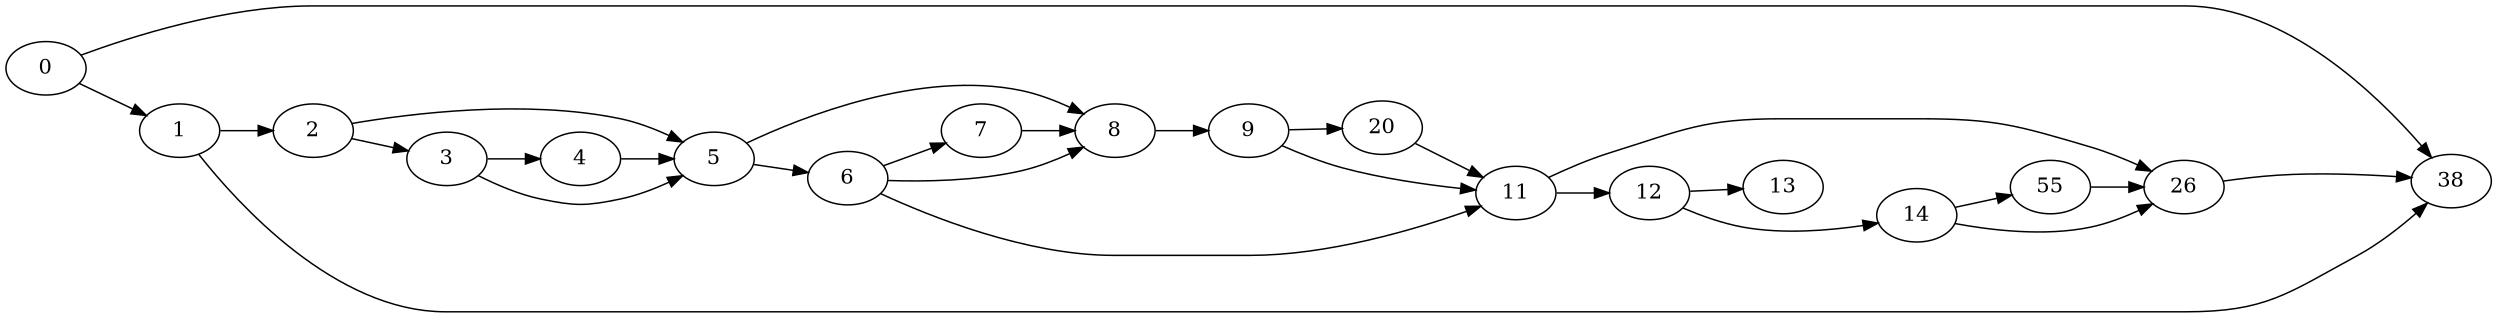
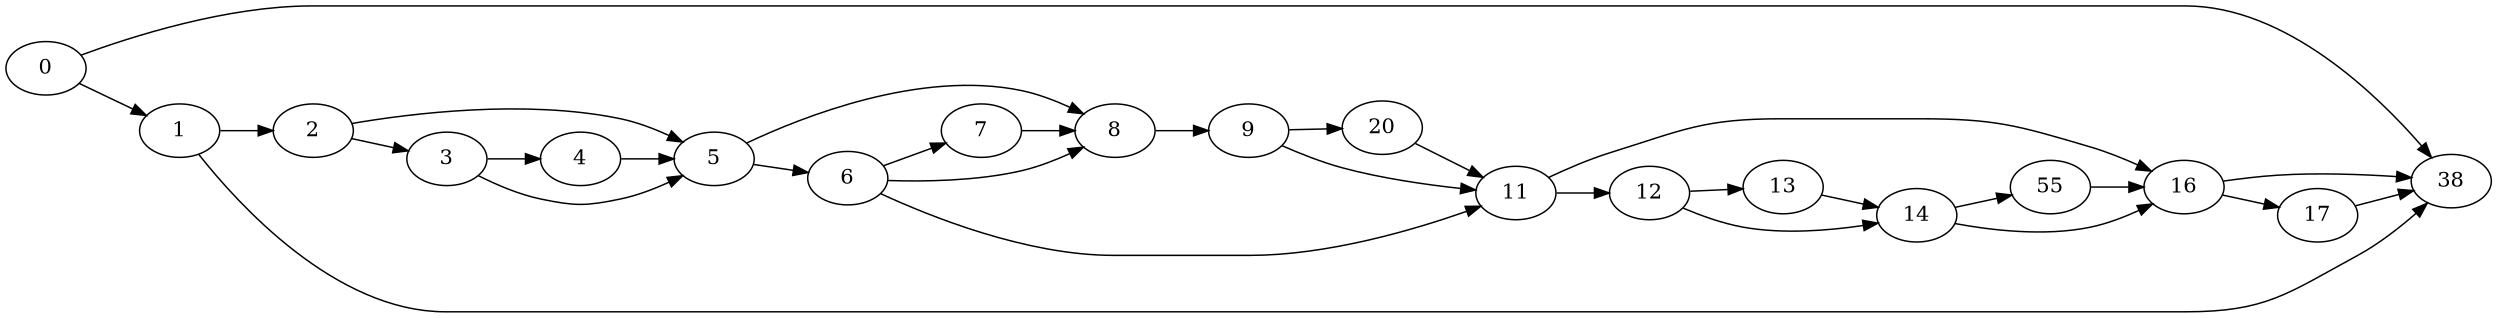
node "26": label "26" -> "16"
edge "13" -> "14": added
node "17": added
